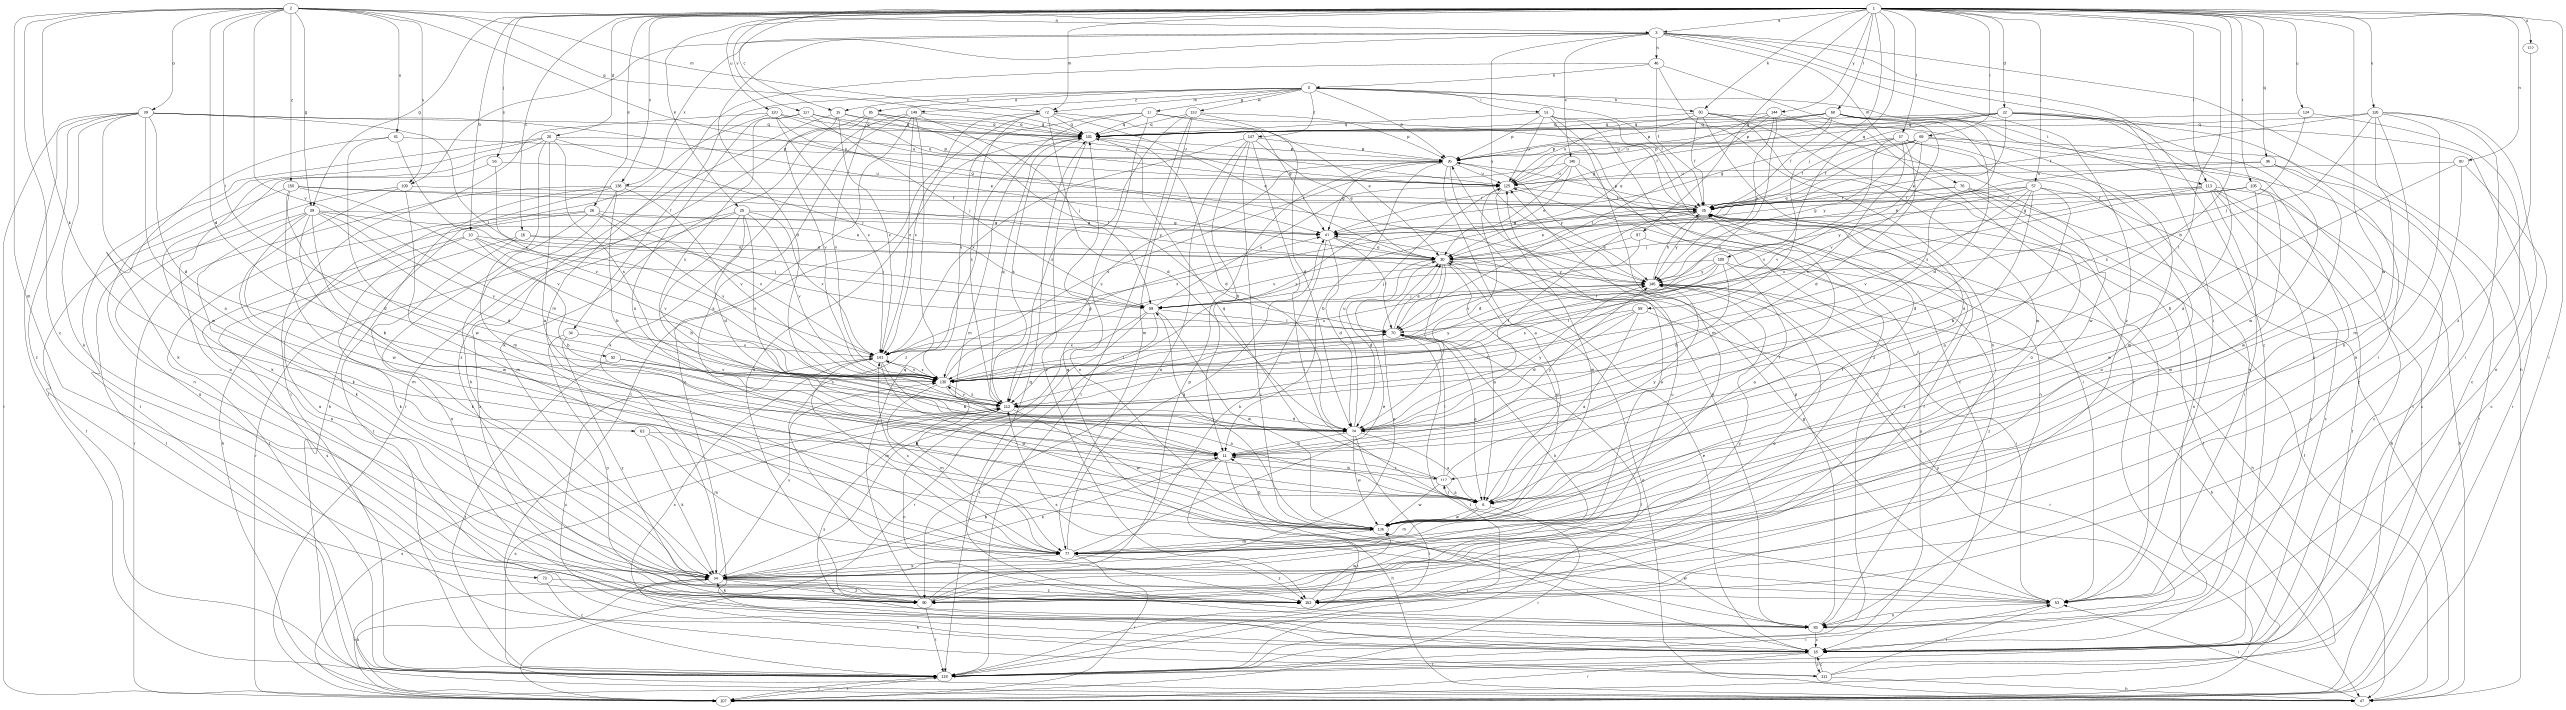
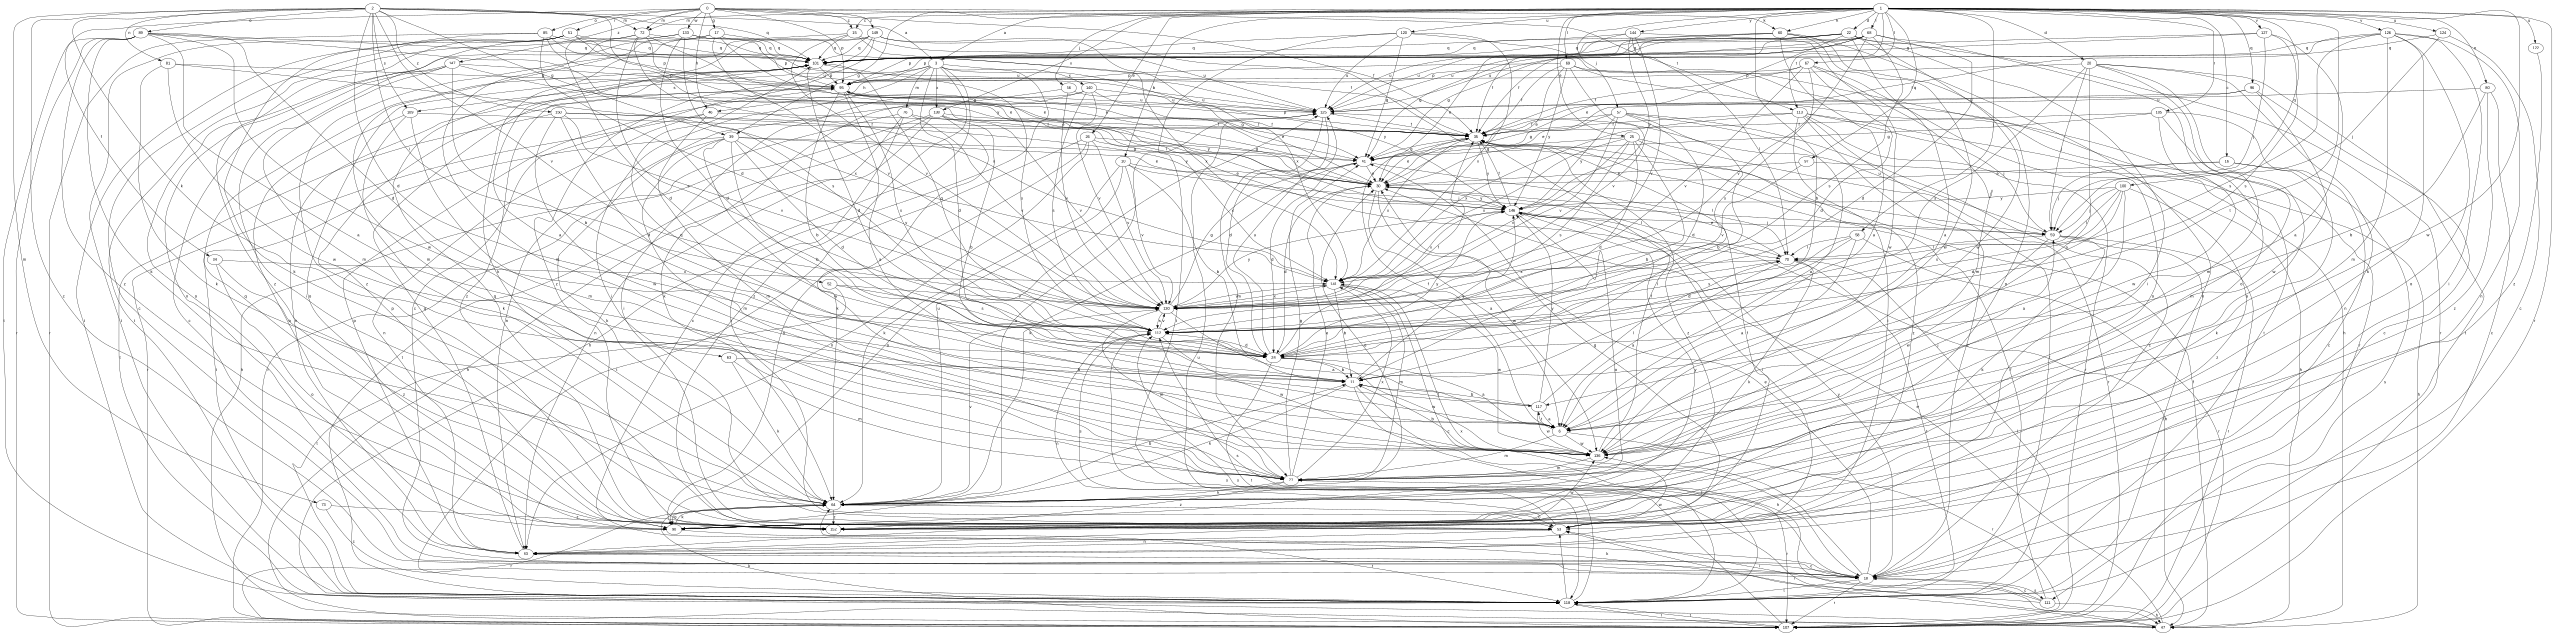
edge "46" -> "0": reversed
edge "147" -> "141": removed, label "x"
edge "85" -> "130": label "v" -> "d"
edge "146" -> "35": label "h" -> "f"
edge "89" -> "70": removed, label "l"
